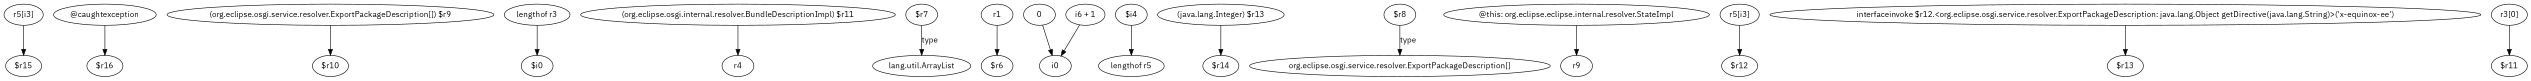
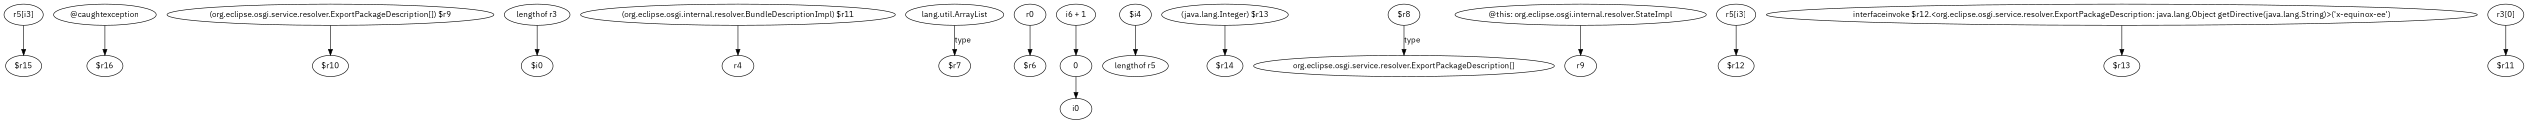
node "r1": label "r1" -> "r0"
node "@this: org.eclipse.eclipse.internal.resolver.StateImpl": label "@this: org.eclipse.eclipse.internal.resolver.StateImpl" -> "@this: org.eclipse.osgi.internal.resolver.StateImpl"
edge "$r7" -> "lang.util.ArrayList": reversed
edge "i6 + 1" -> "i0": now "i6 + 1" -> "0"
